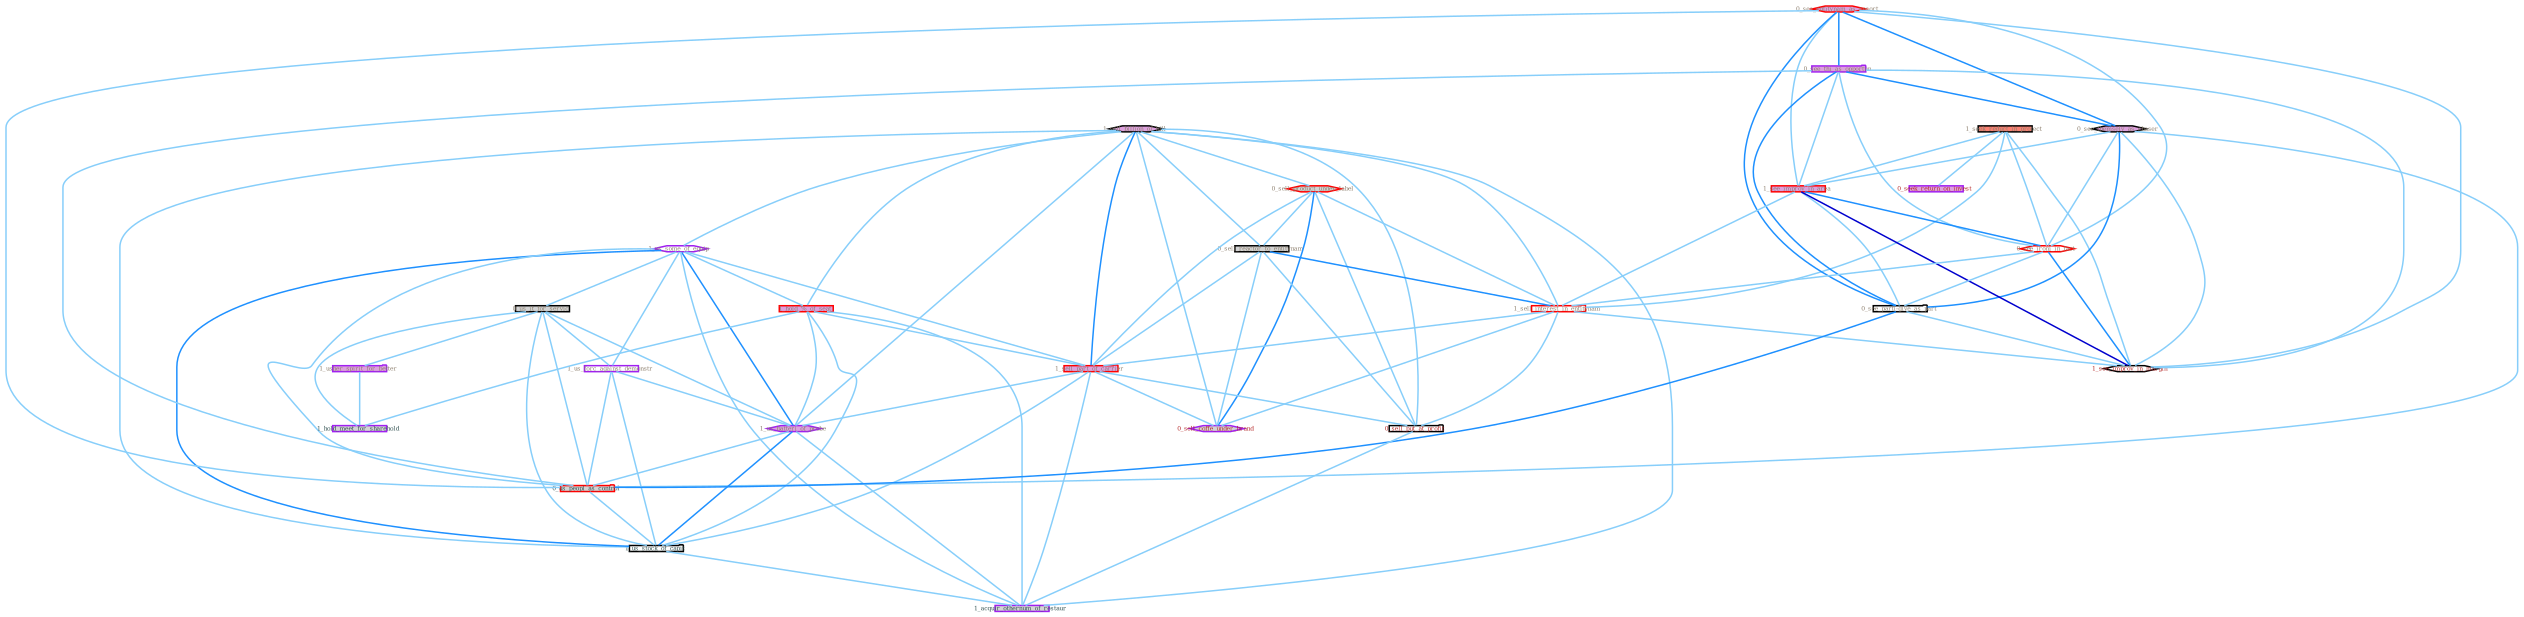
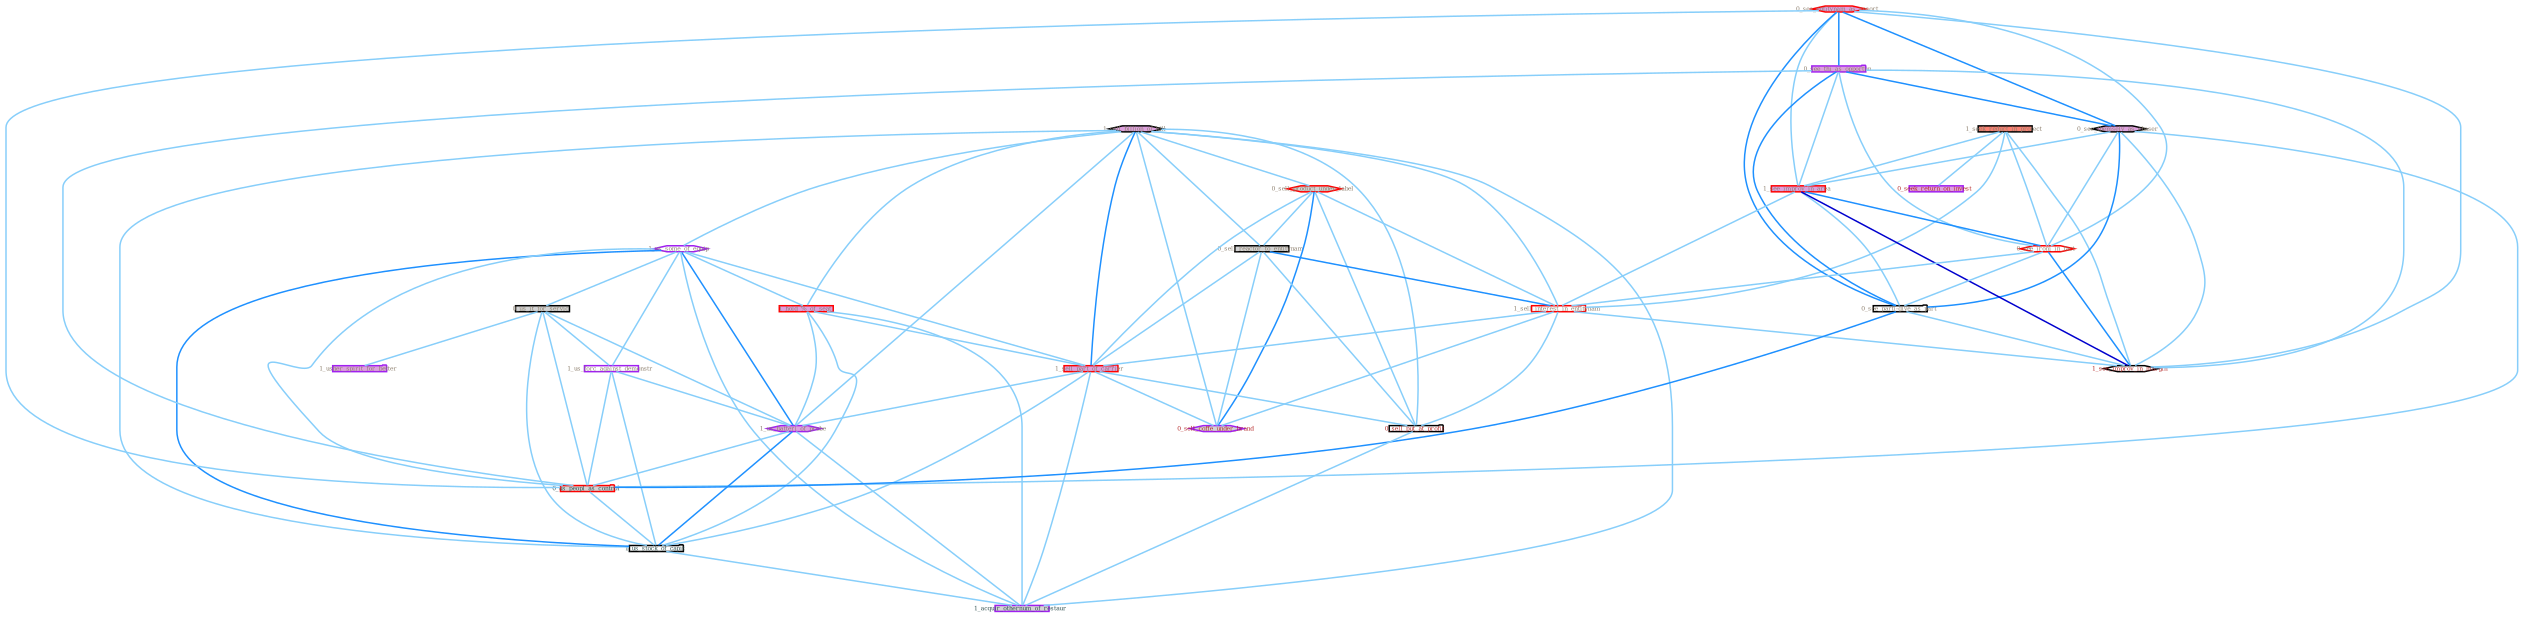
node "1_hold_meet_for_sharehold": removed
